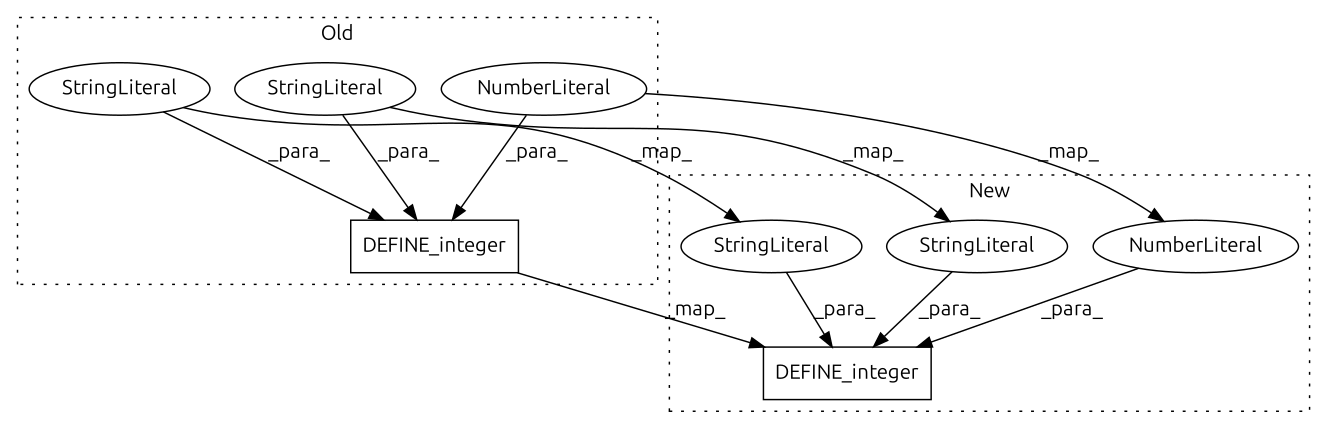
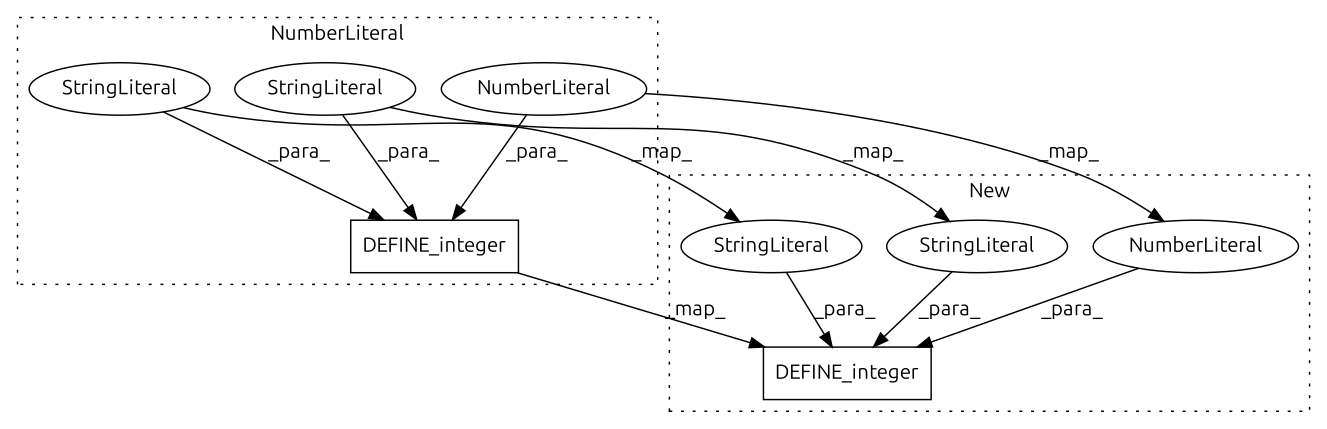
cluster "Old": label "Old" -> "NumberLiteral"
